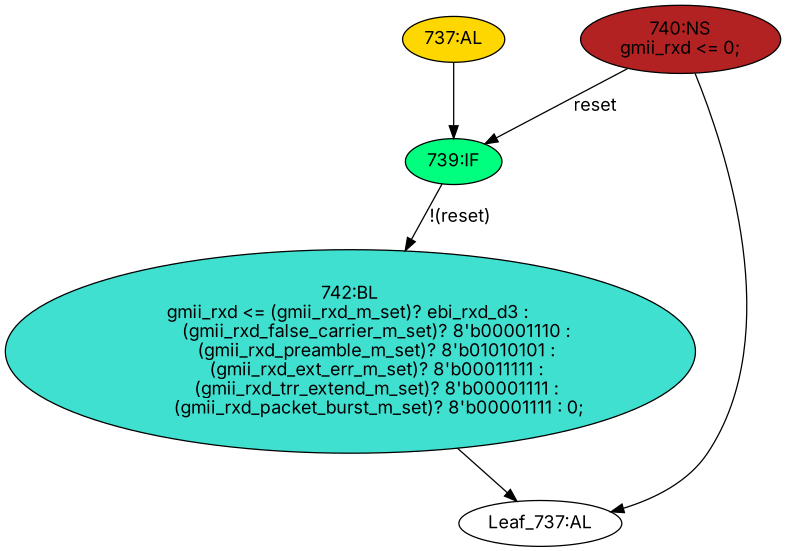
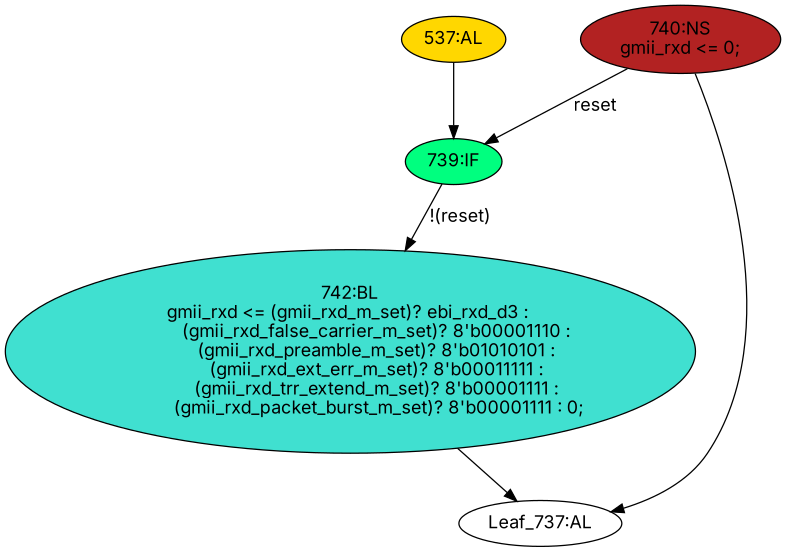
node "737:AL": label "737:AL" -> "537:AL"
